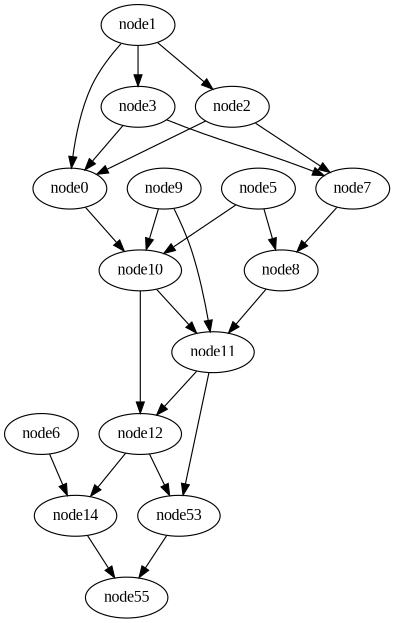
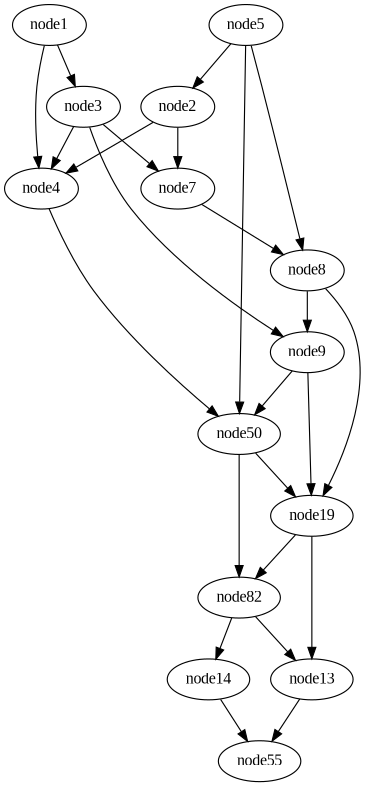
edge "node1" -> "node2": now "node5" -> "node2"
node "node0": label "node0" -> "node4"
edge "node3" -> "node9": added
node "node10": label "node10" -> "node50"
edge "node8" -> "node9": added
node "node11": label "node11" -> "node19"
node "node6": removed
node "node12": label "node12" -> "node82"
node "node53": label "node53" -> "node13"
